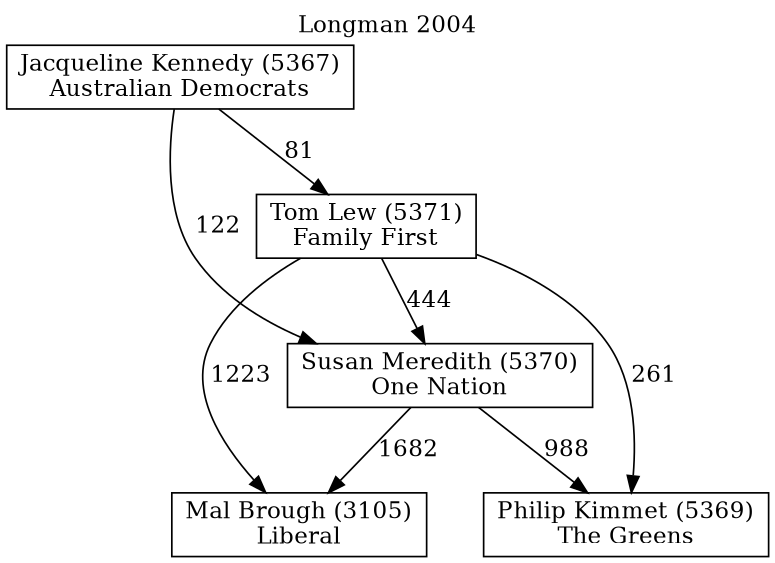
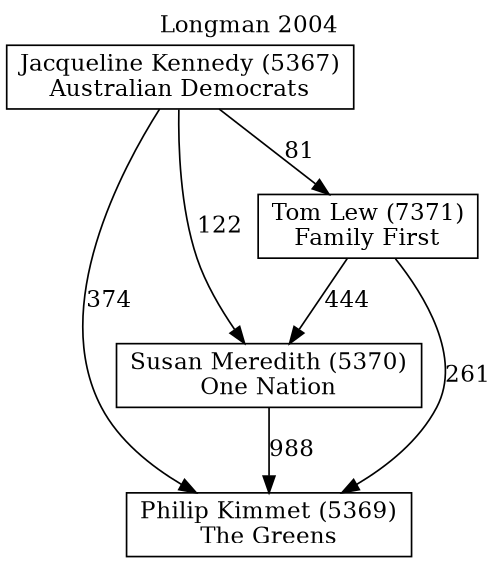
node "Tom Lew (5371) Family First": label "Tom Lew (5371) Family First" -> "Tom Lew (7371) Family First"
edge "Jacqueline Kennedy (5367) Australian Democrats" -> "Philip Kimmet (5369) The Greens": added, label "374"
node "Mal Brough (3105) Liberal": removed
